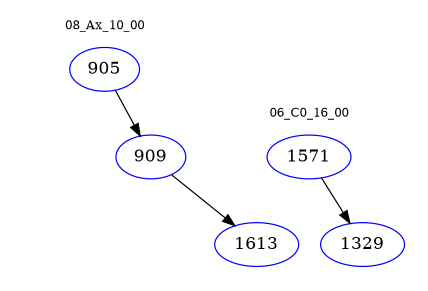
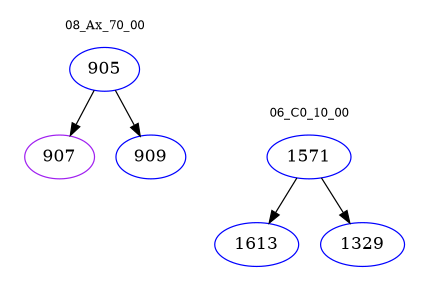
cluster "08_Ax_10_00": label "08_Ax_10_00" -> "08_Ax_70_00"
cluster "06_C0_16_00": label "06_C0_16_00" -> "06_C0_10_00"
node "907": added
edge "909" -> "1613": now "1571" -> "1613"
